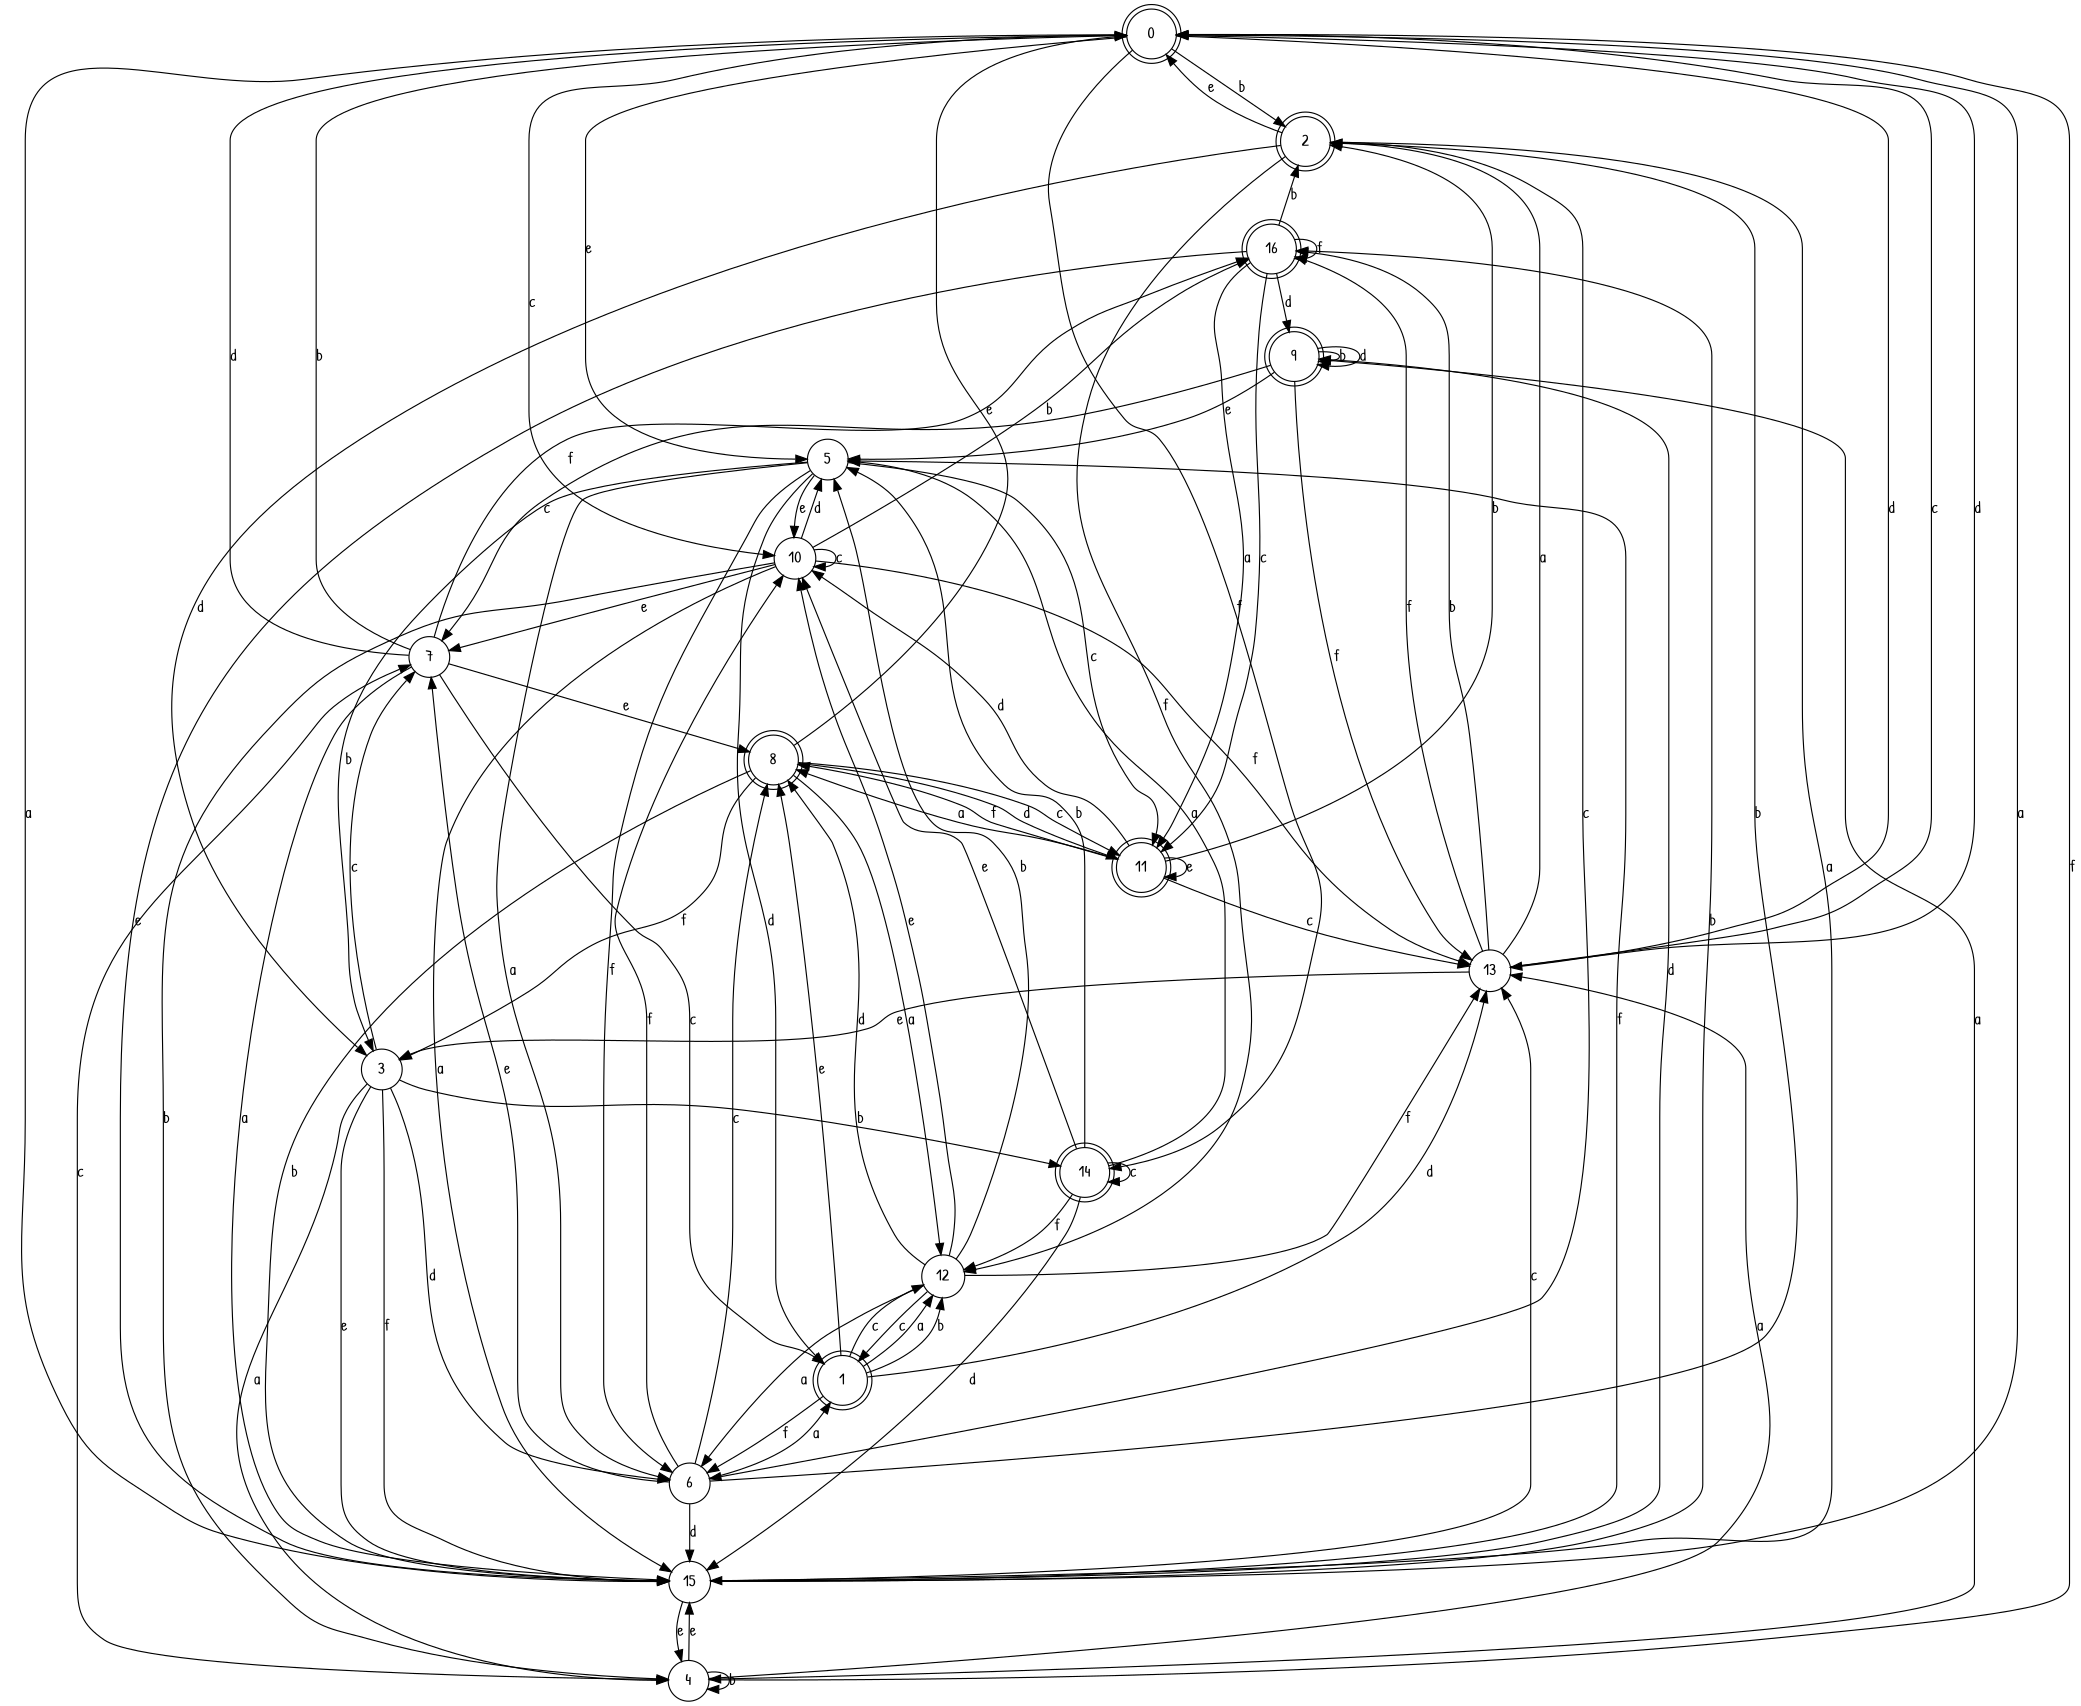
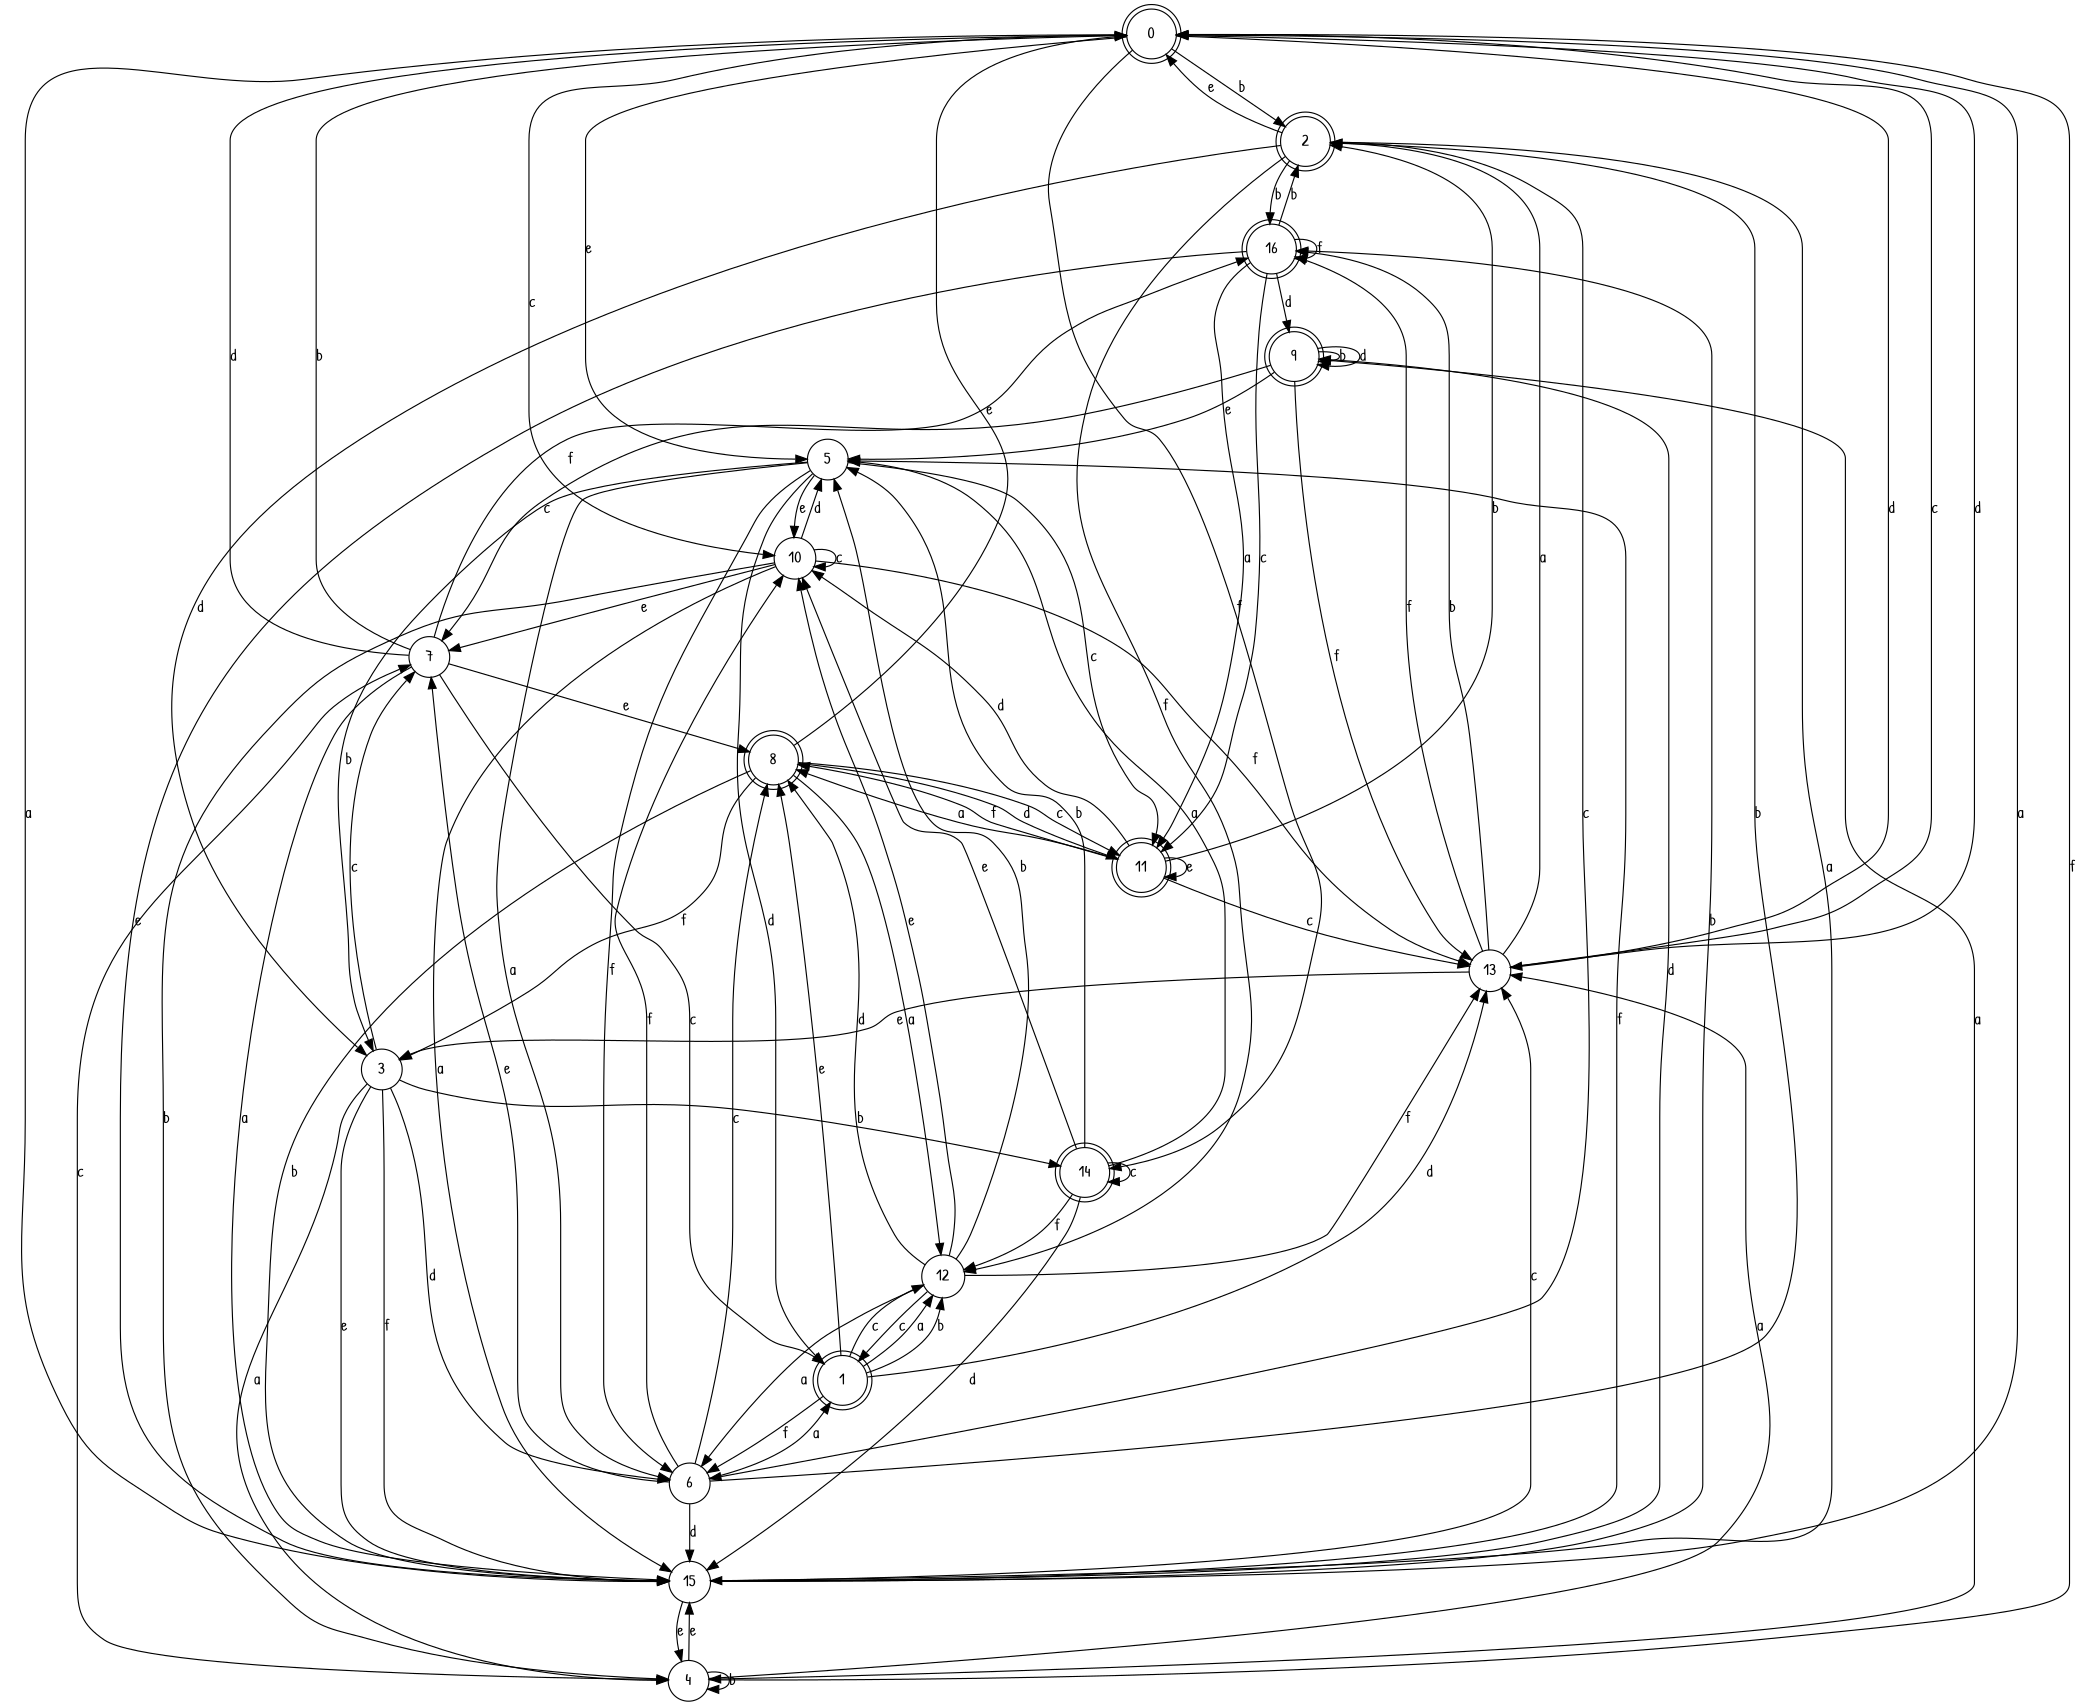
edge "10" -> "16": now "2" -> "16"
